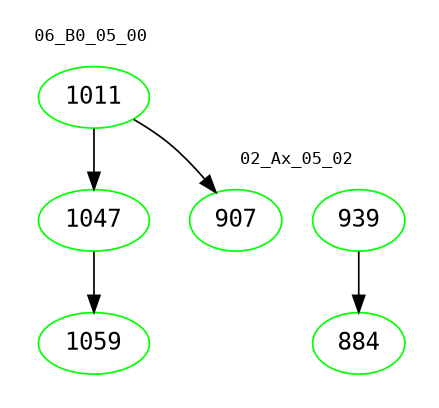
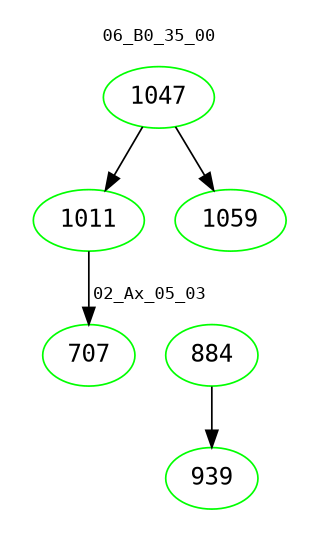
cluster "06_B0_05_00": label "06_B0_05_00" -> "06_B0_35_00"
edge "1011" -> "1047": reversed
cluster "02_Ax_05_02": label "02_Ax_05_02" -> "02_Ax_05_03"
node "907": label "907" -> "707"
edge "939" -> "884": reversed
